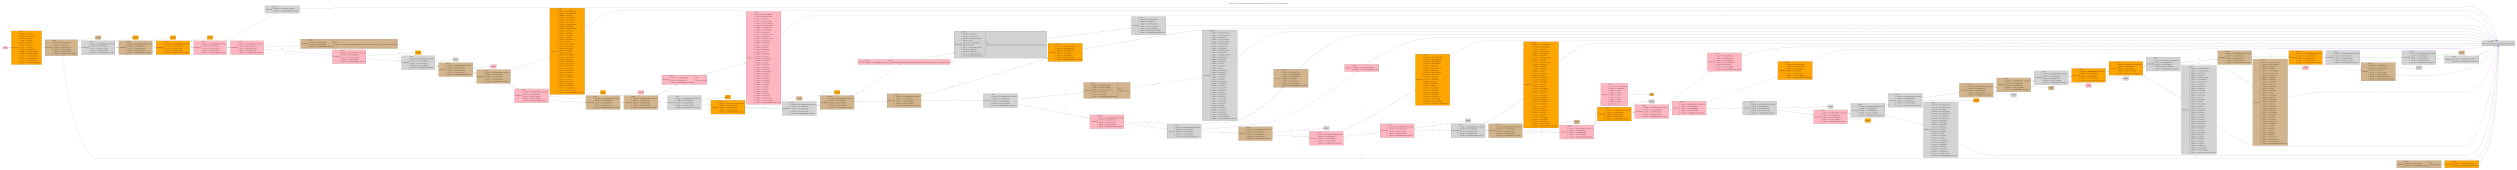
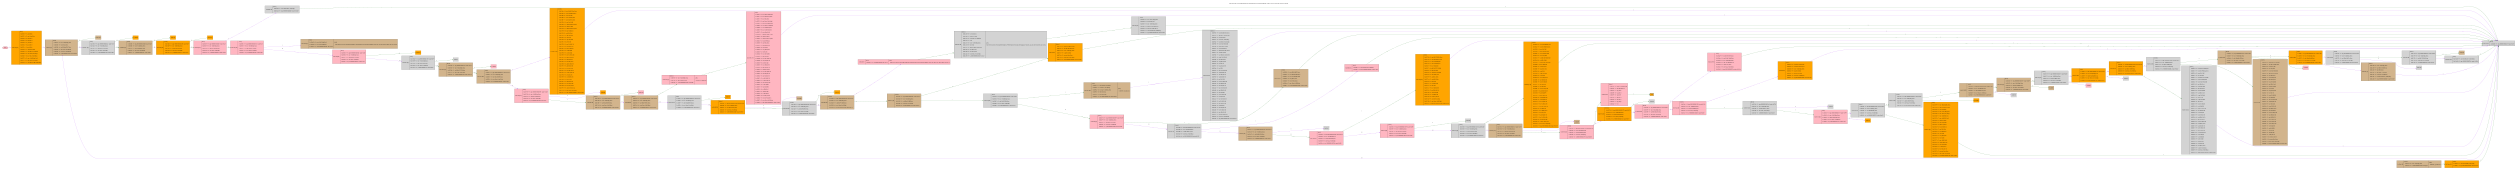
node "0x402139 [89]": fillcolor lightgrey -> orange
